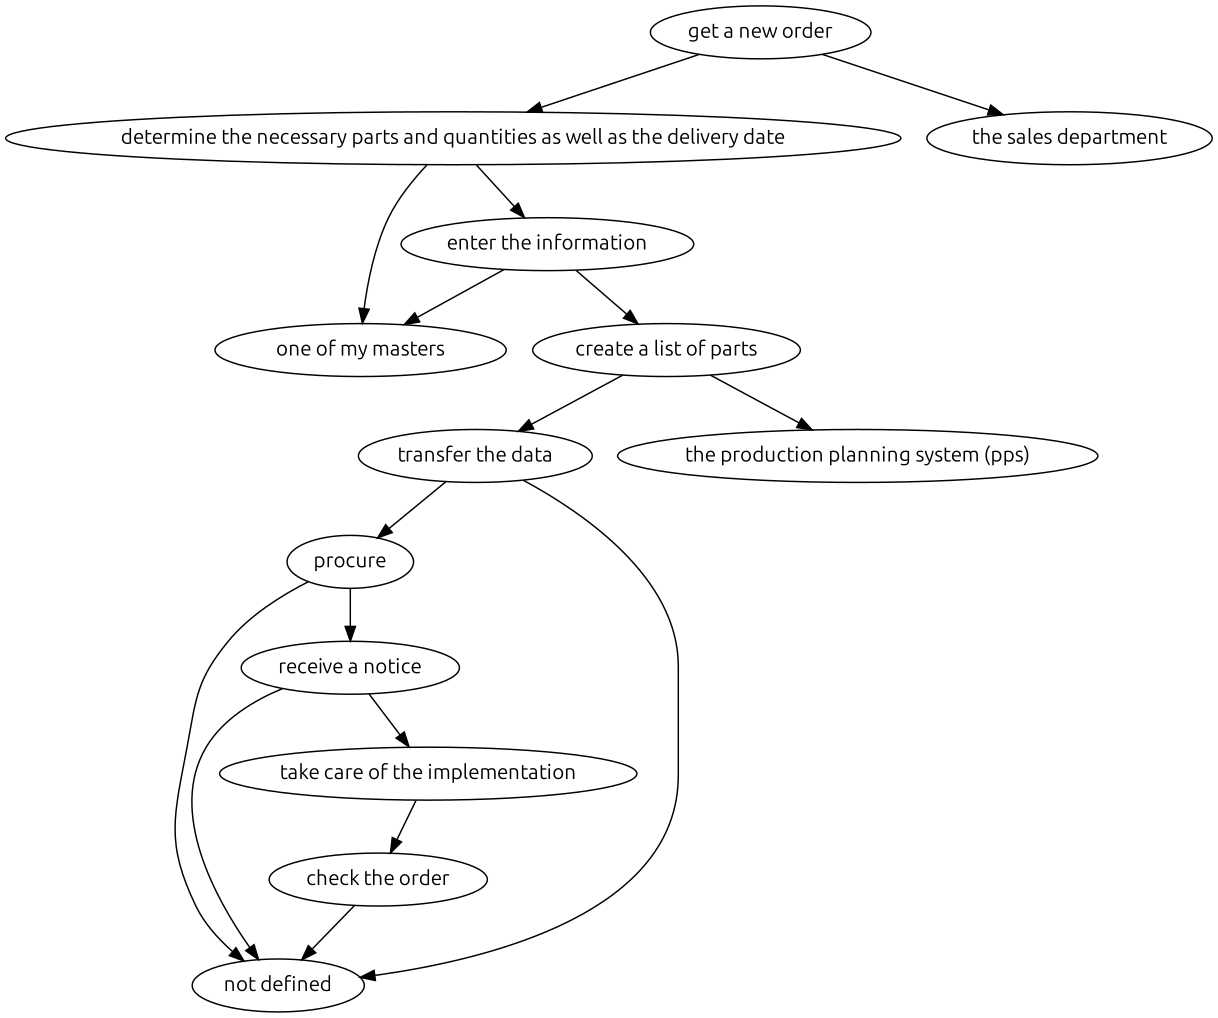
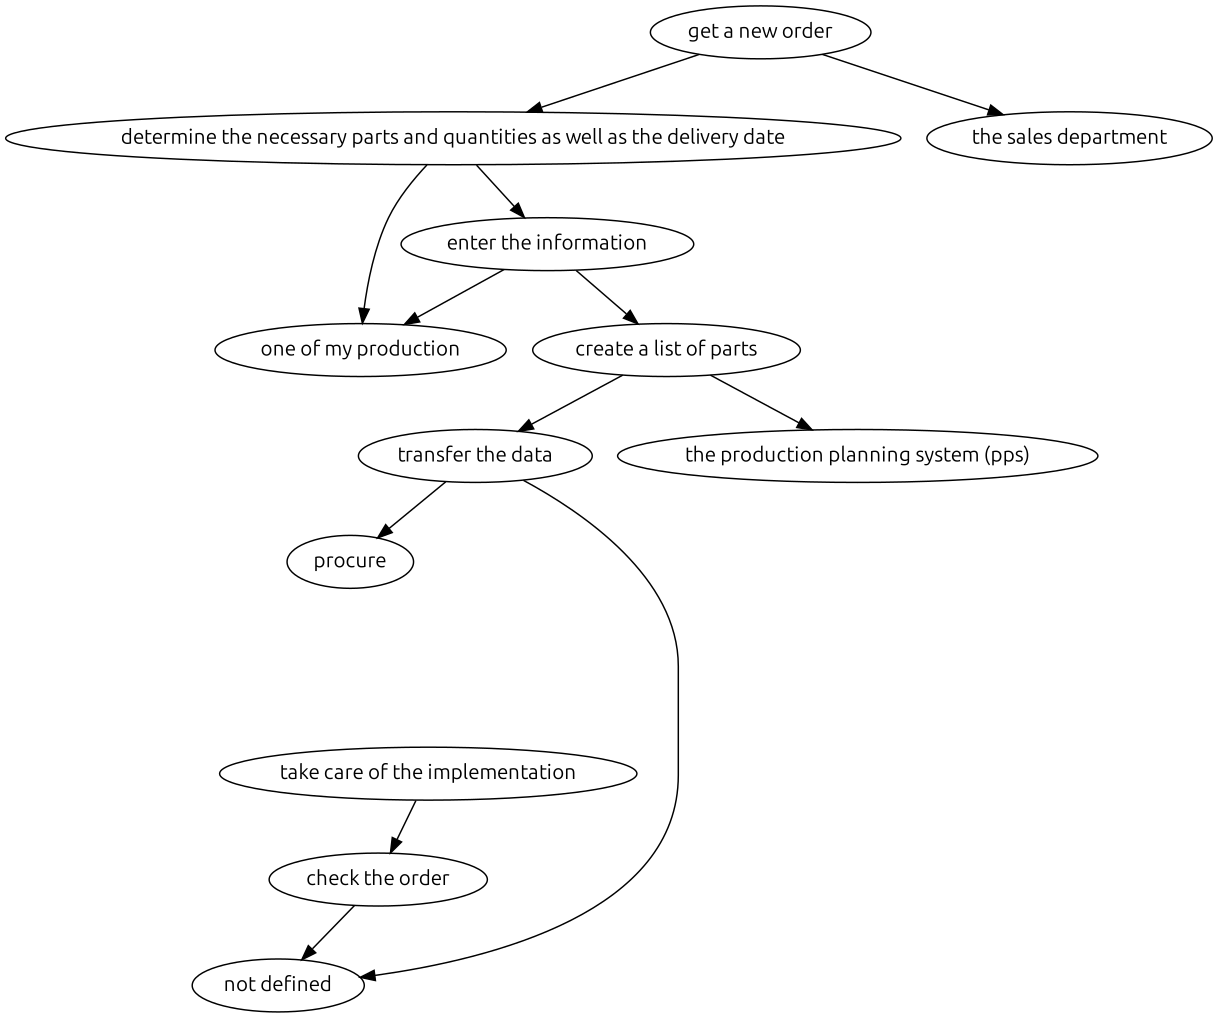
node "one of my masters": label "one of my masters" -> "one of my production"
node "receive a notice": removed
edge "procure" -> "not defined": removed
